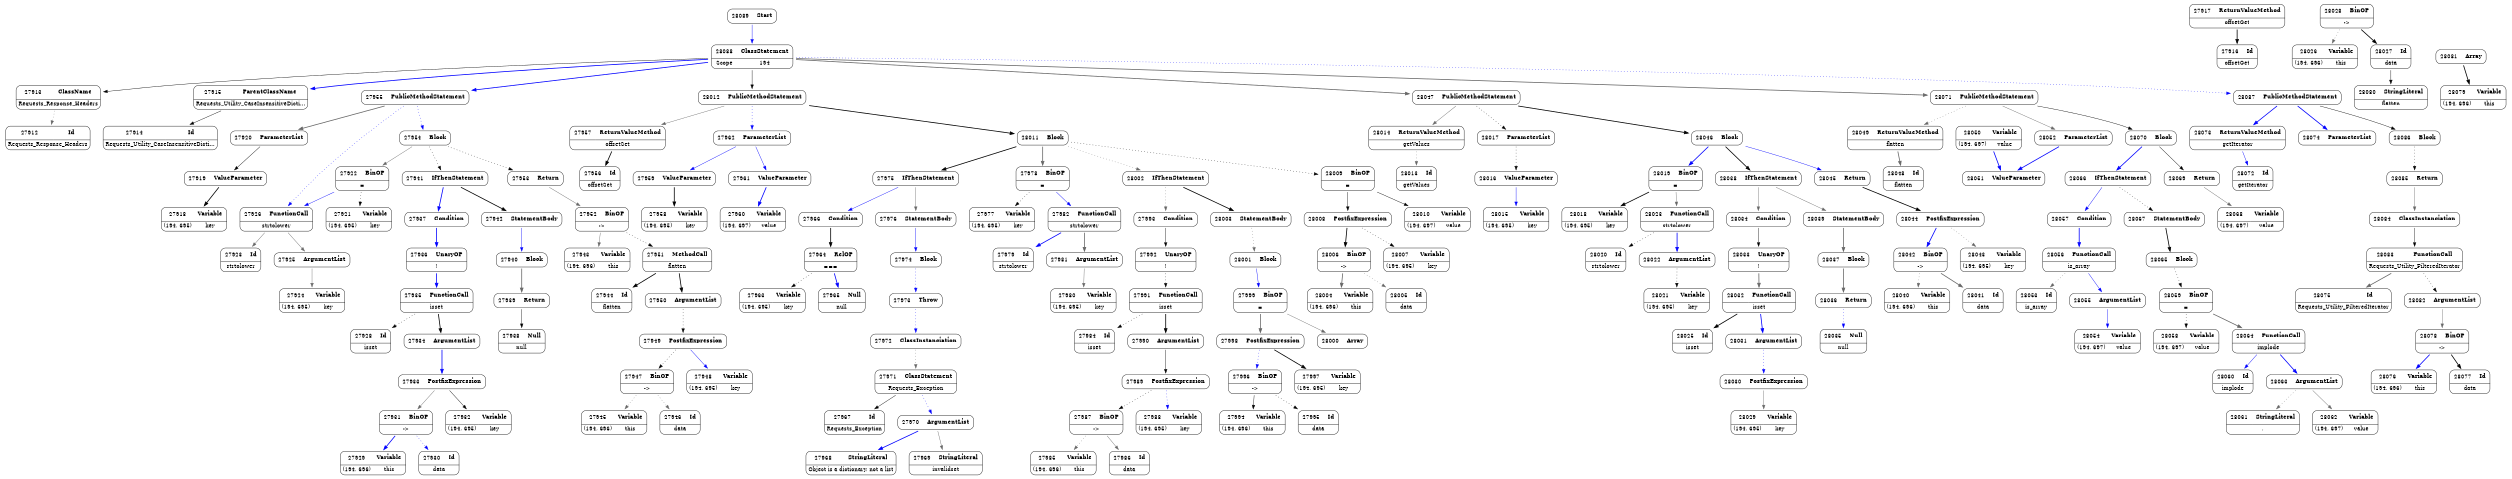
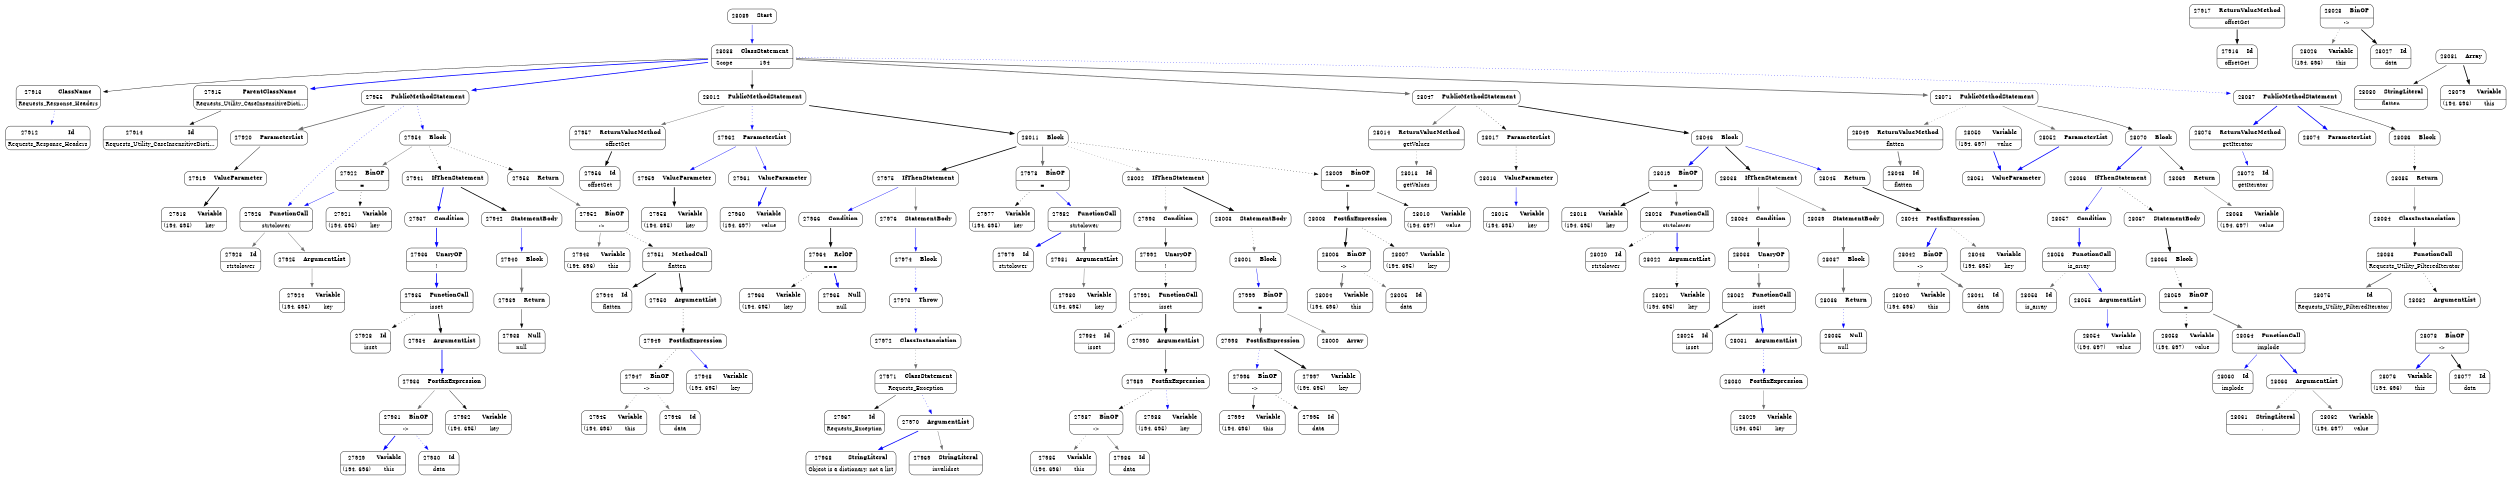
edge "28027" -> "28080": now "28081" -> "28080"
edge "27913" -> "27912": color gray40 -> blue
edge "28082" -> "28078": removed
